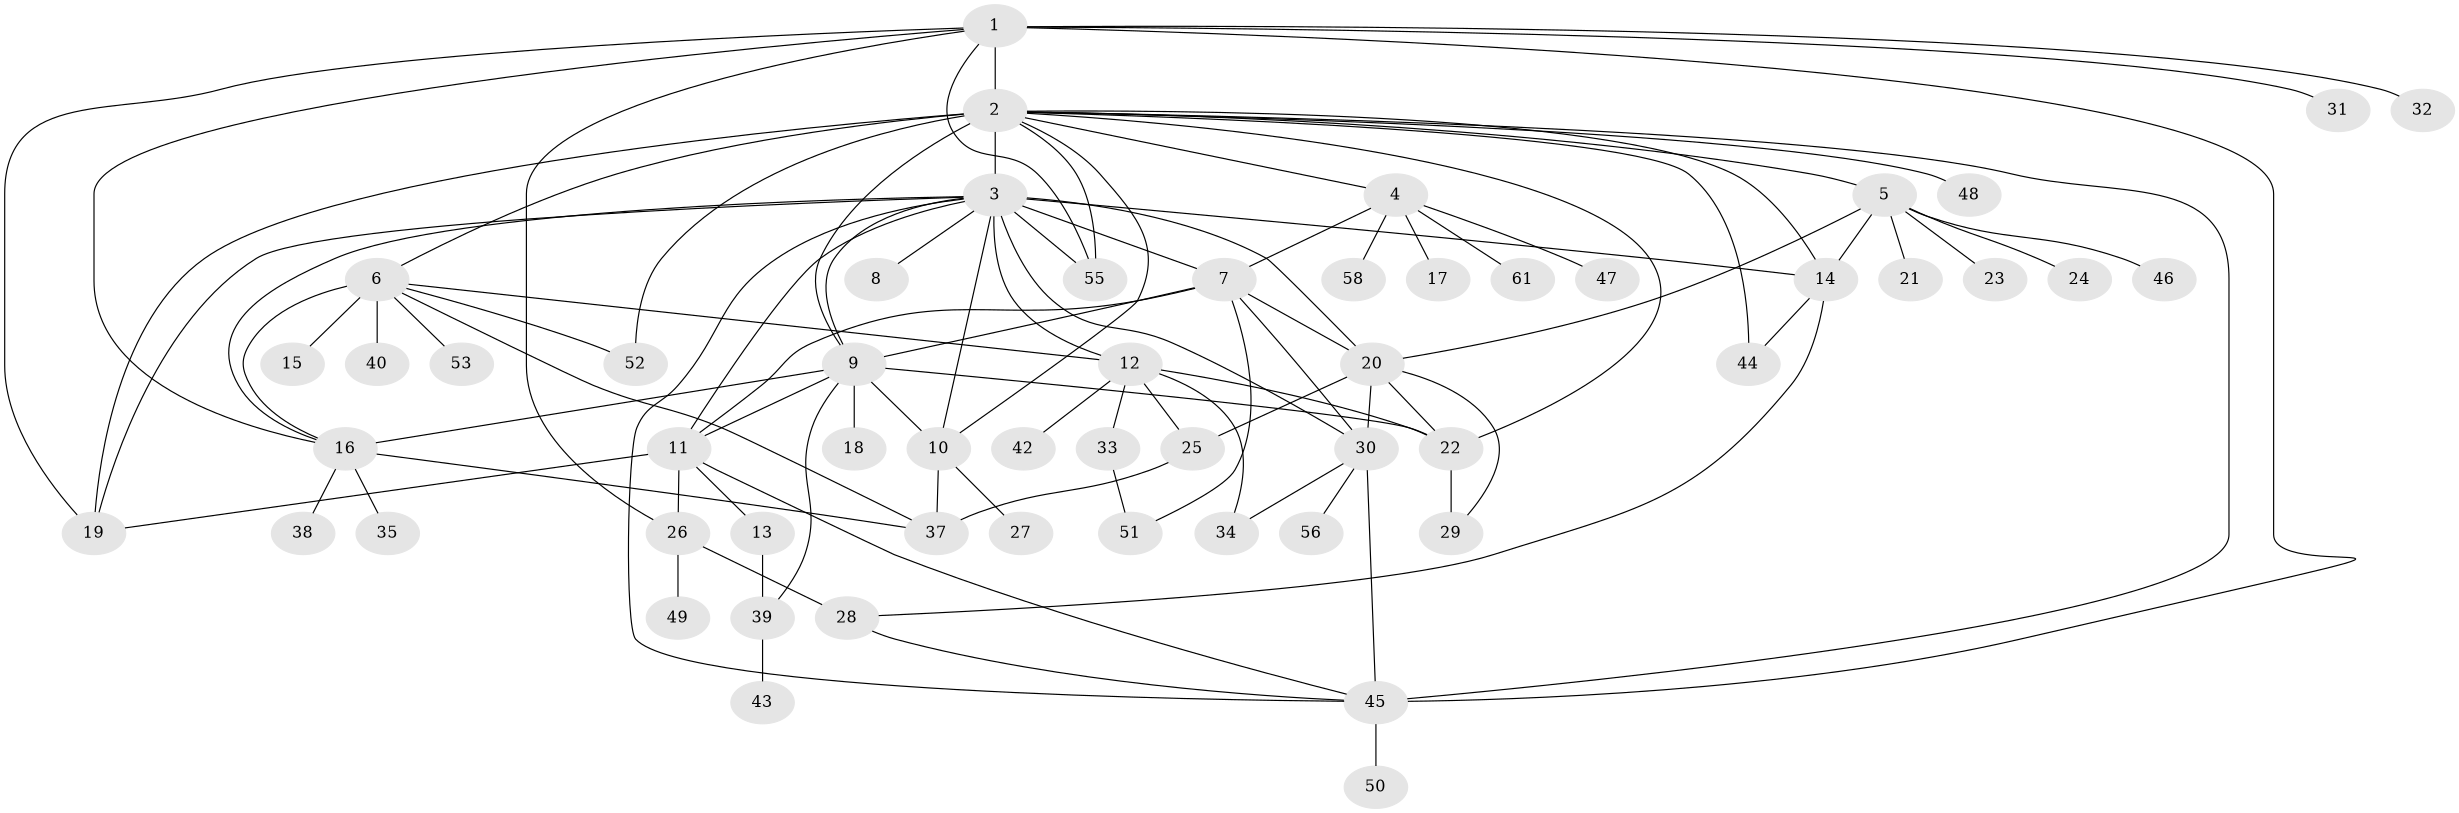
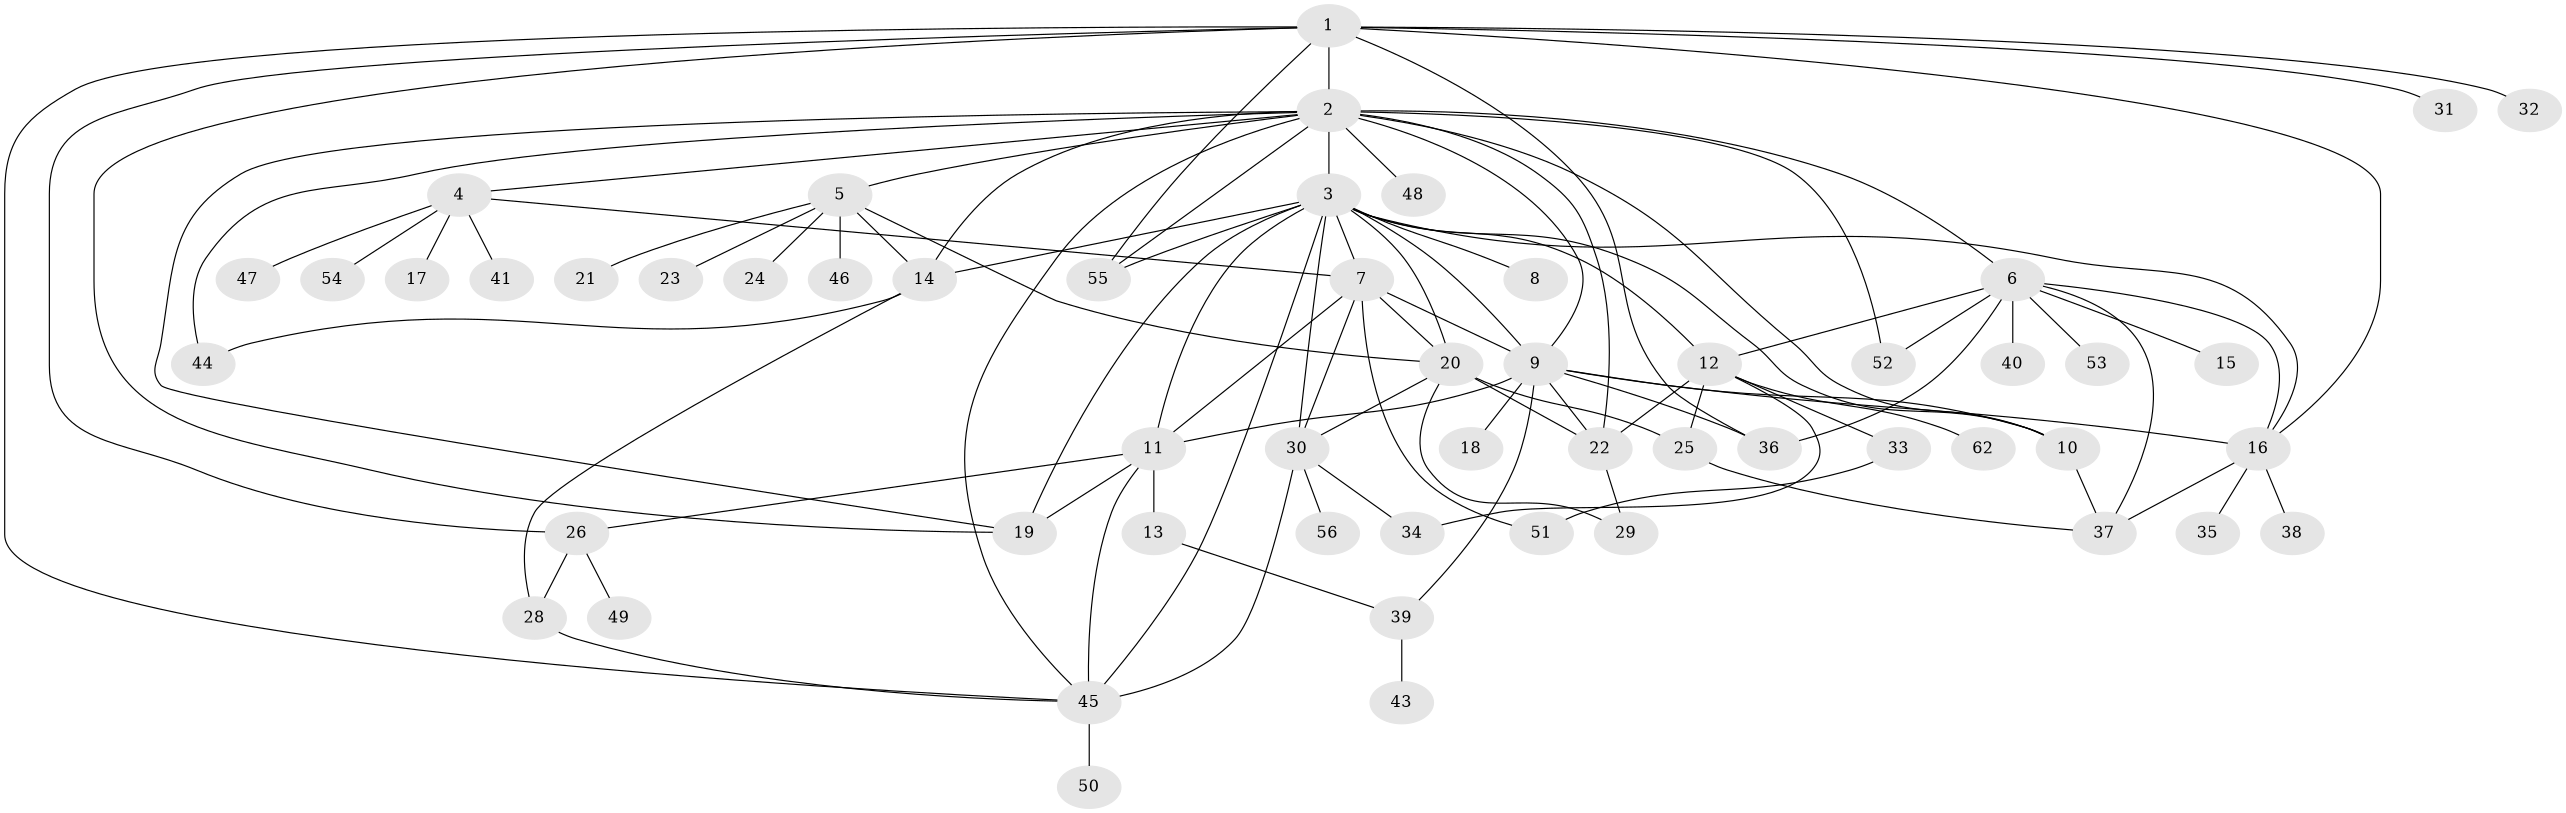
node "58": label "58" -> "54"
node "61": label "61" -> "41"
node "42": label "42" -> "62"
node "36": added
node "27": removed
